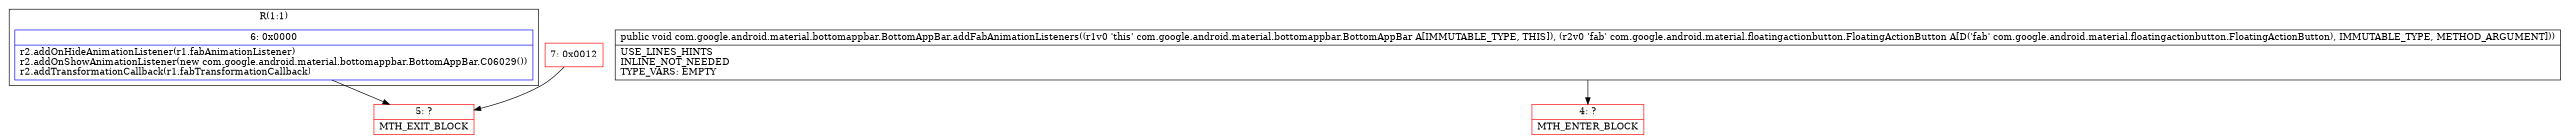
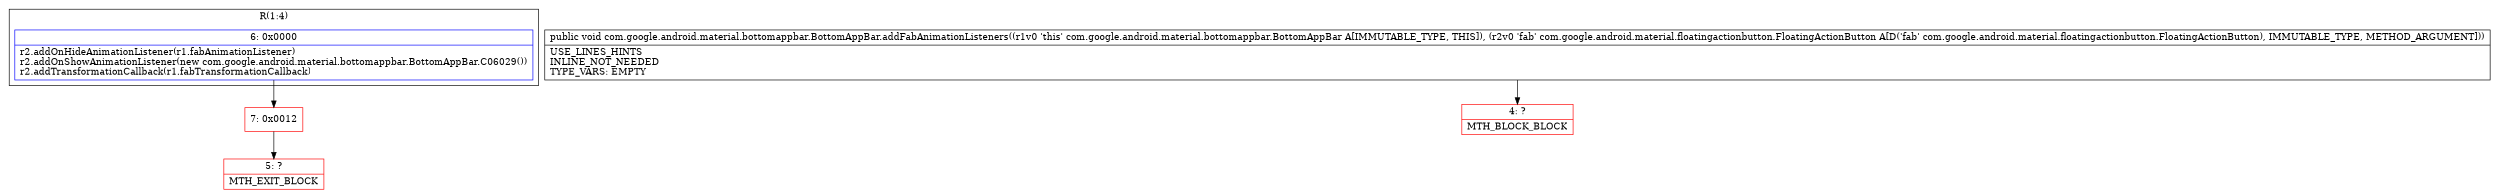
cluster "R(1:1)": label "R(1:1)" -> "R(1:4)"
edge "6: 0x0000" -> "5: ?": now "6: 0x0000" -> "7: 0x0012"
node "4: ?": text "MTH_ENTER_BLOCK" -> "MTH_BLOCK_BLOCK"
